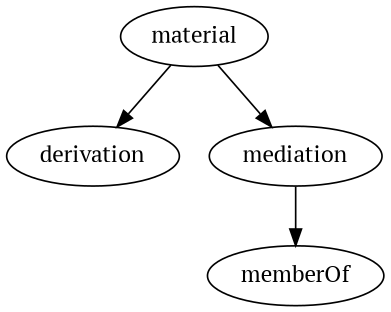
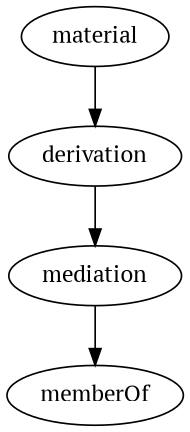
edge "material" -> "mediation": now "derivation" -> "mediation"
